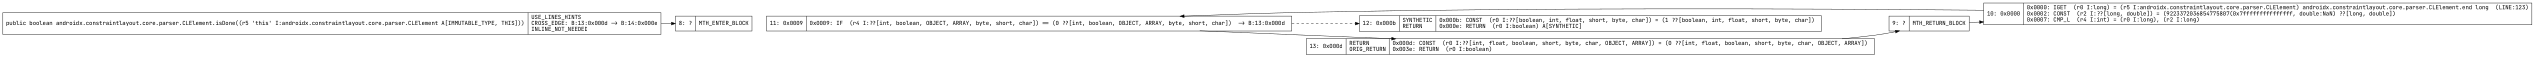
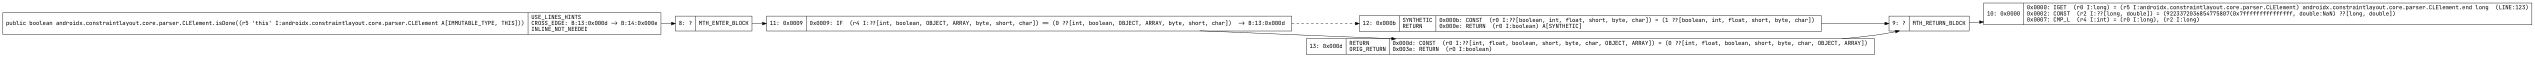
edge "10: 0x0000" -> "11: 0x0009": now "8: ?" -> "11: 0x0009"
edge "12: 0x000b" -> "9: ?": added
